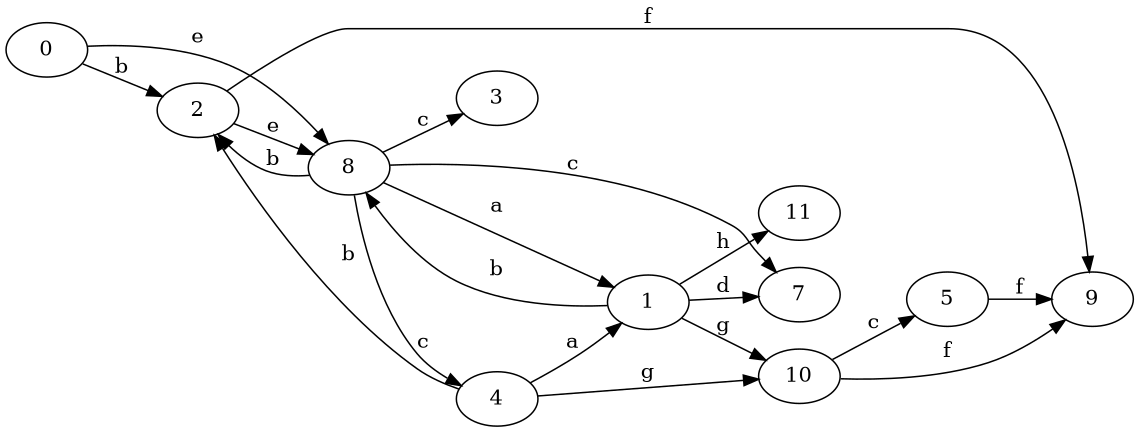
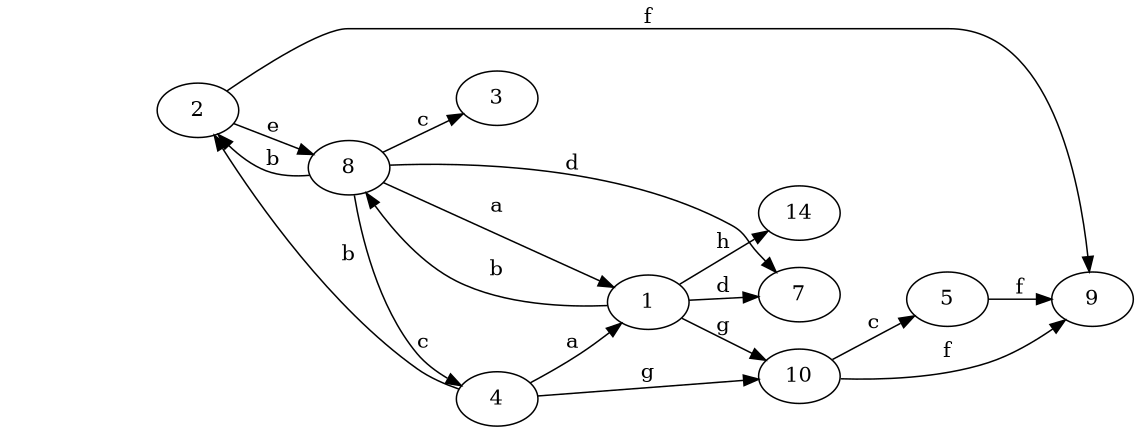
node "0": removed
edge "8" -> "7": label "c" -> "d"
node "11": label "11" -> "14"
